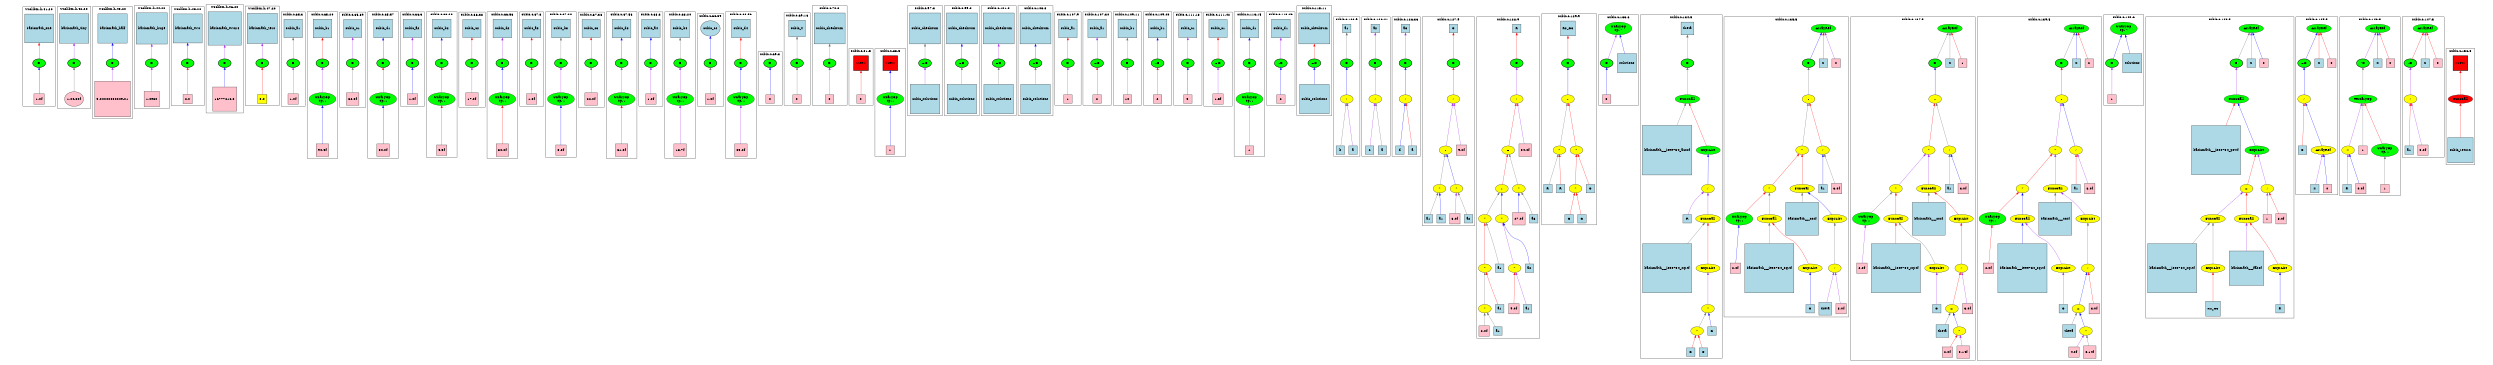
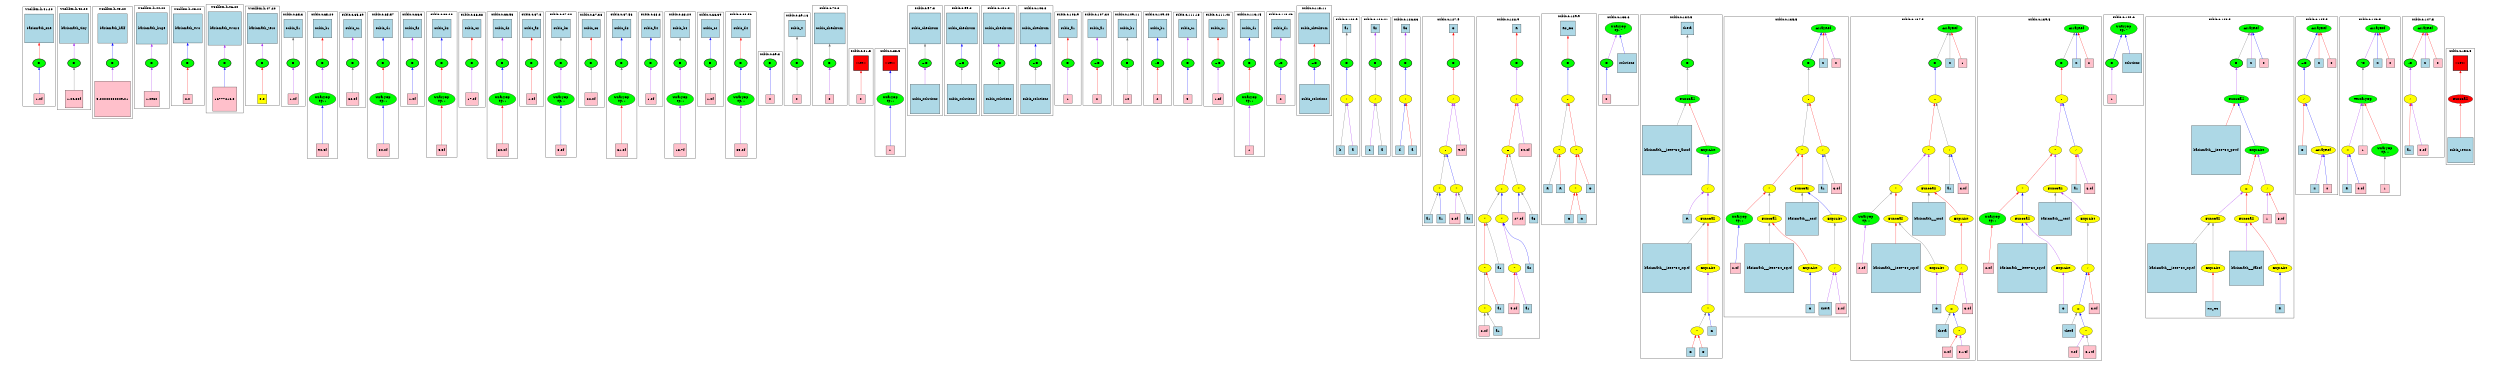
cluster "cubic.c:107:9": label "cubic.c:107:9" -> "cubic.c:106:9"
node "cubic_c4": shape ellipse -> square
node "1.0e-30f": shape ellipse -> square
